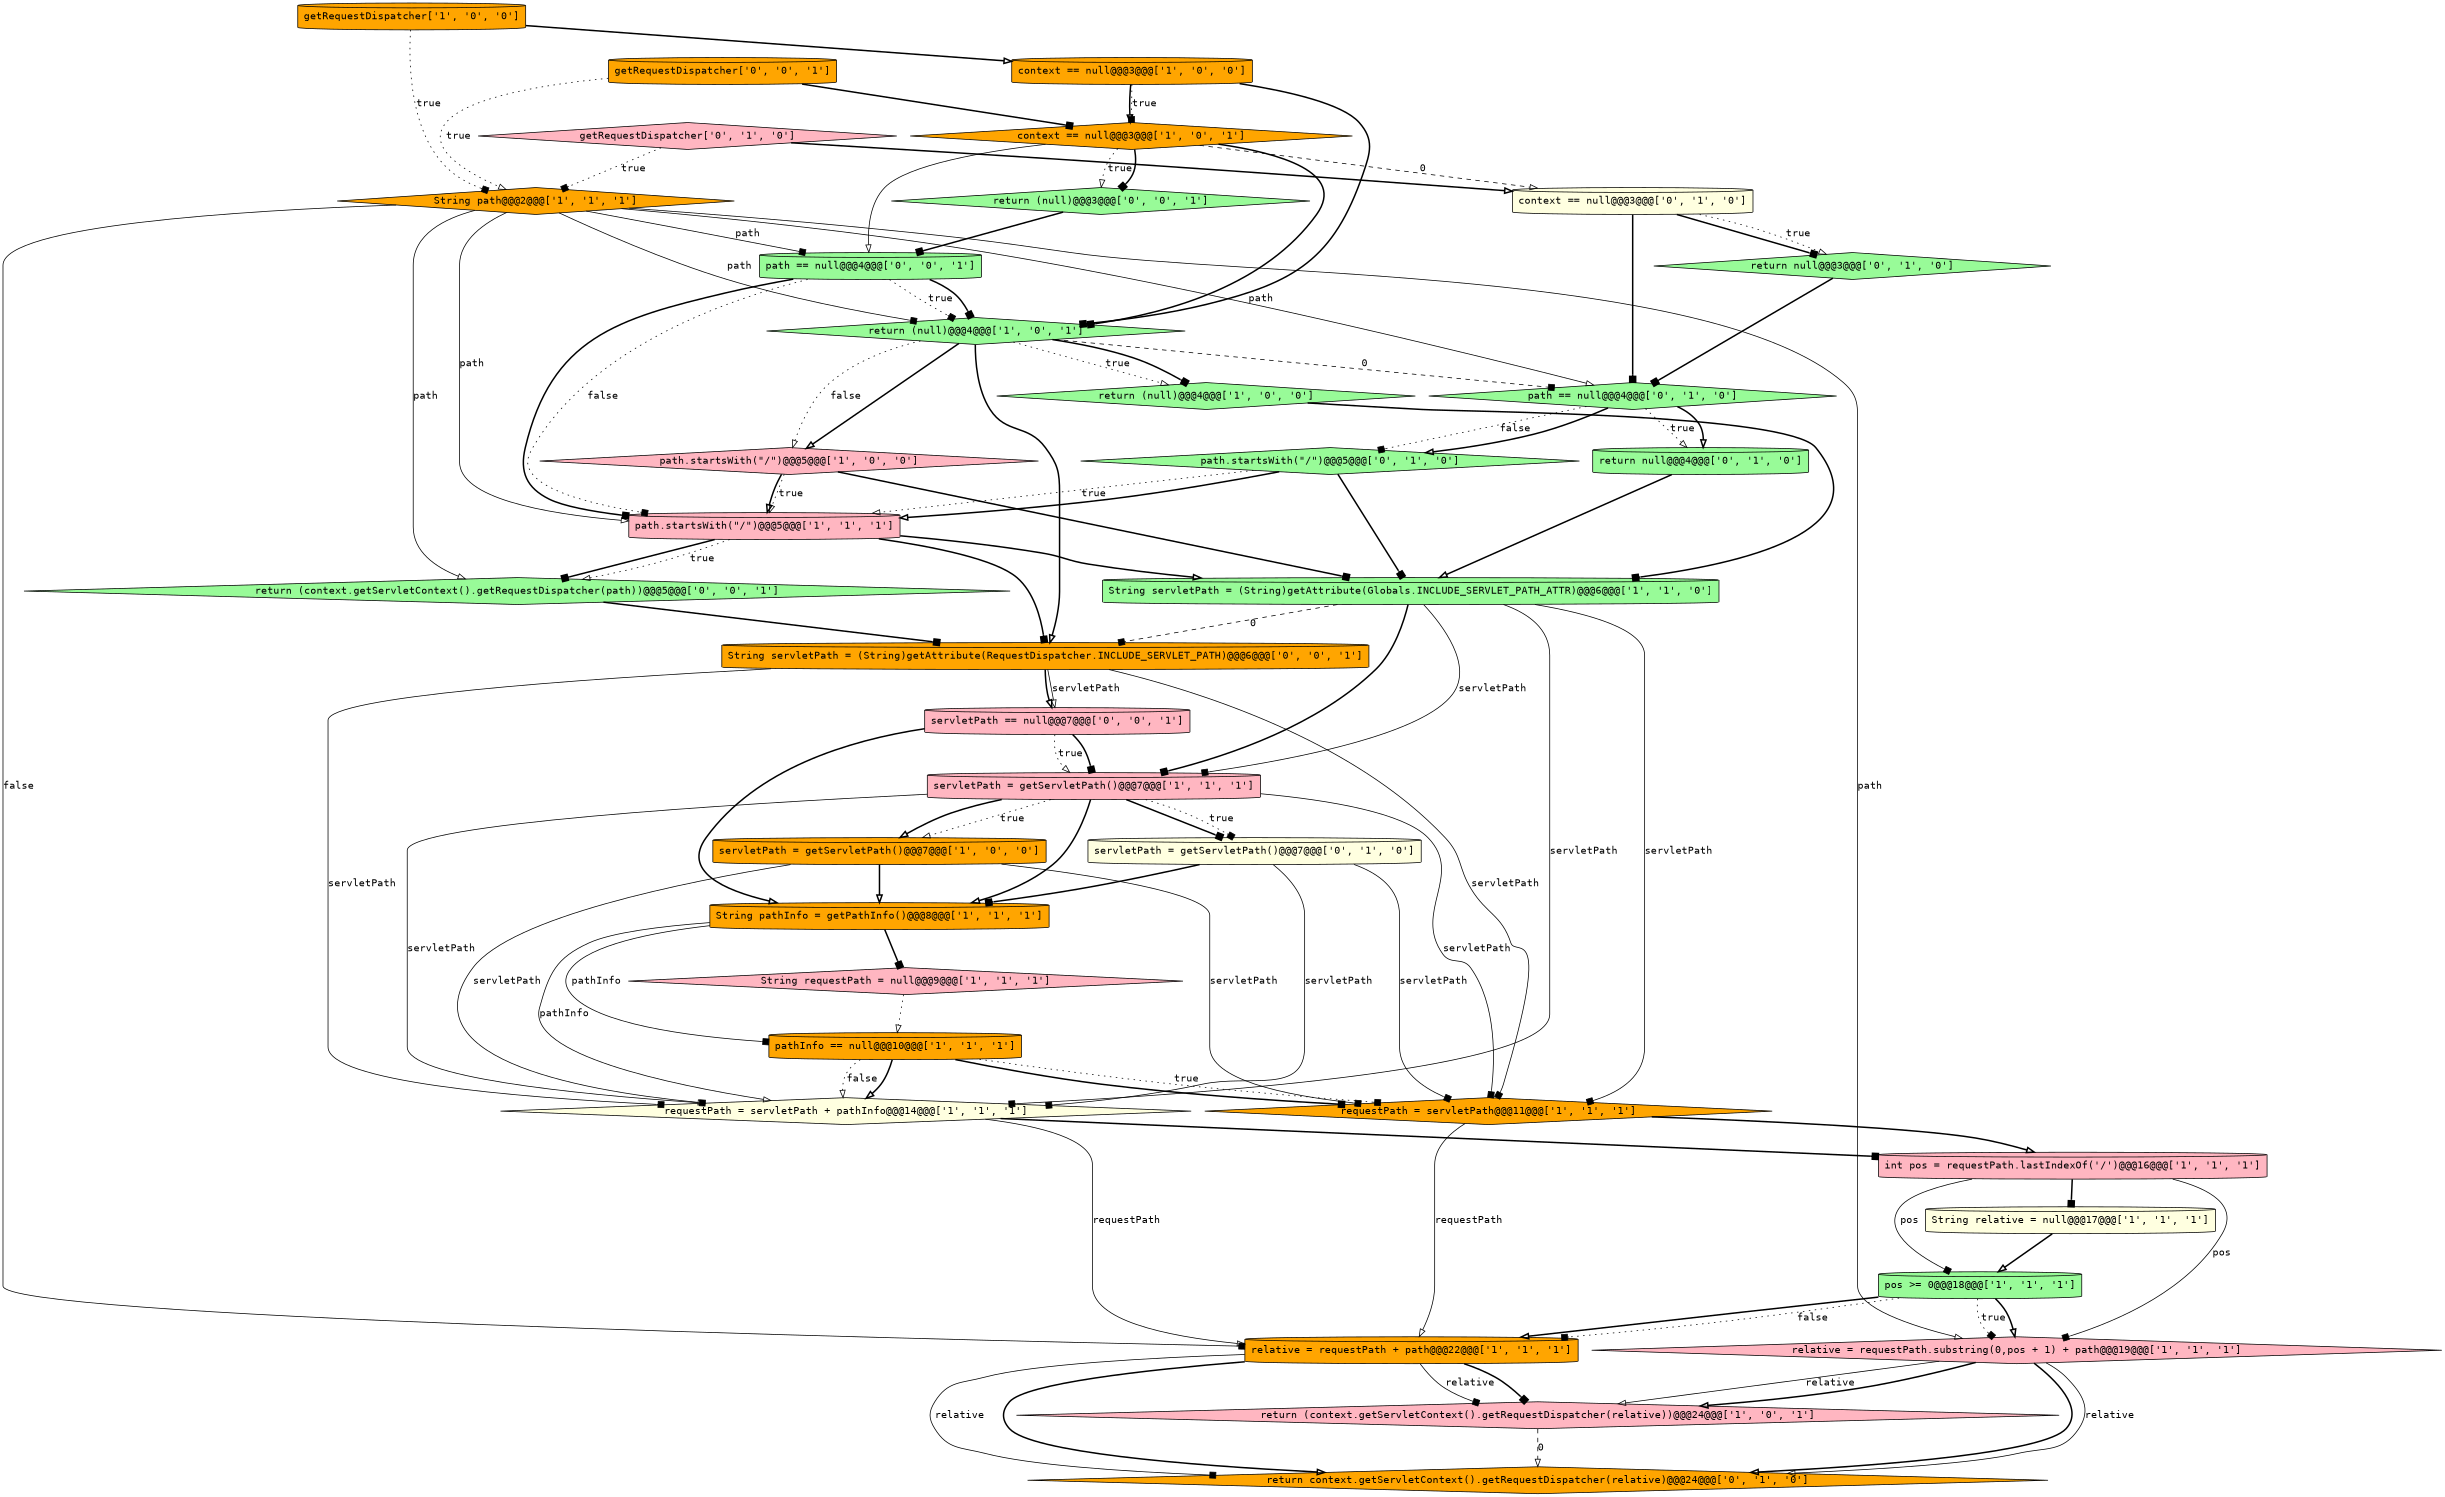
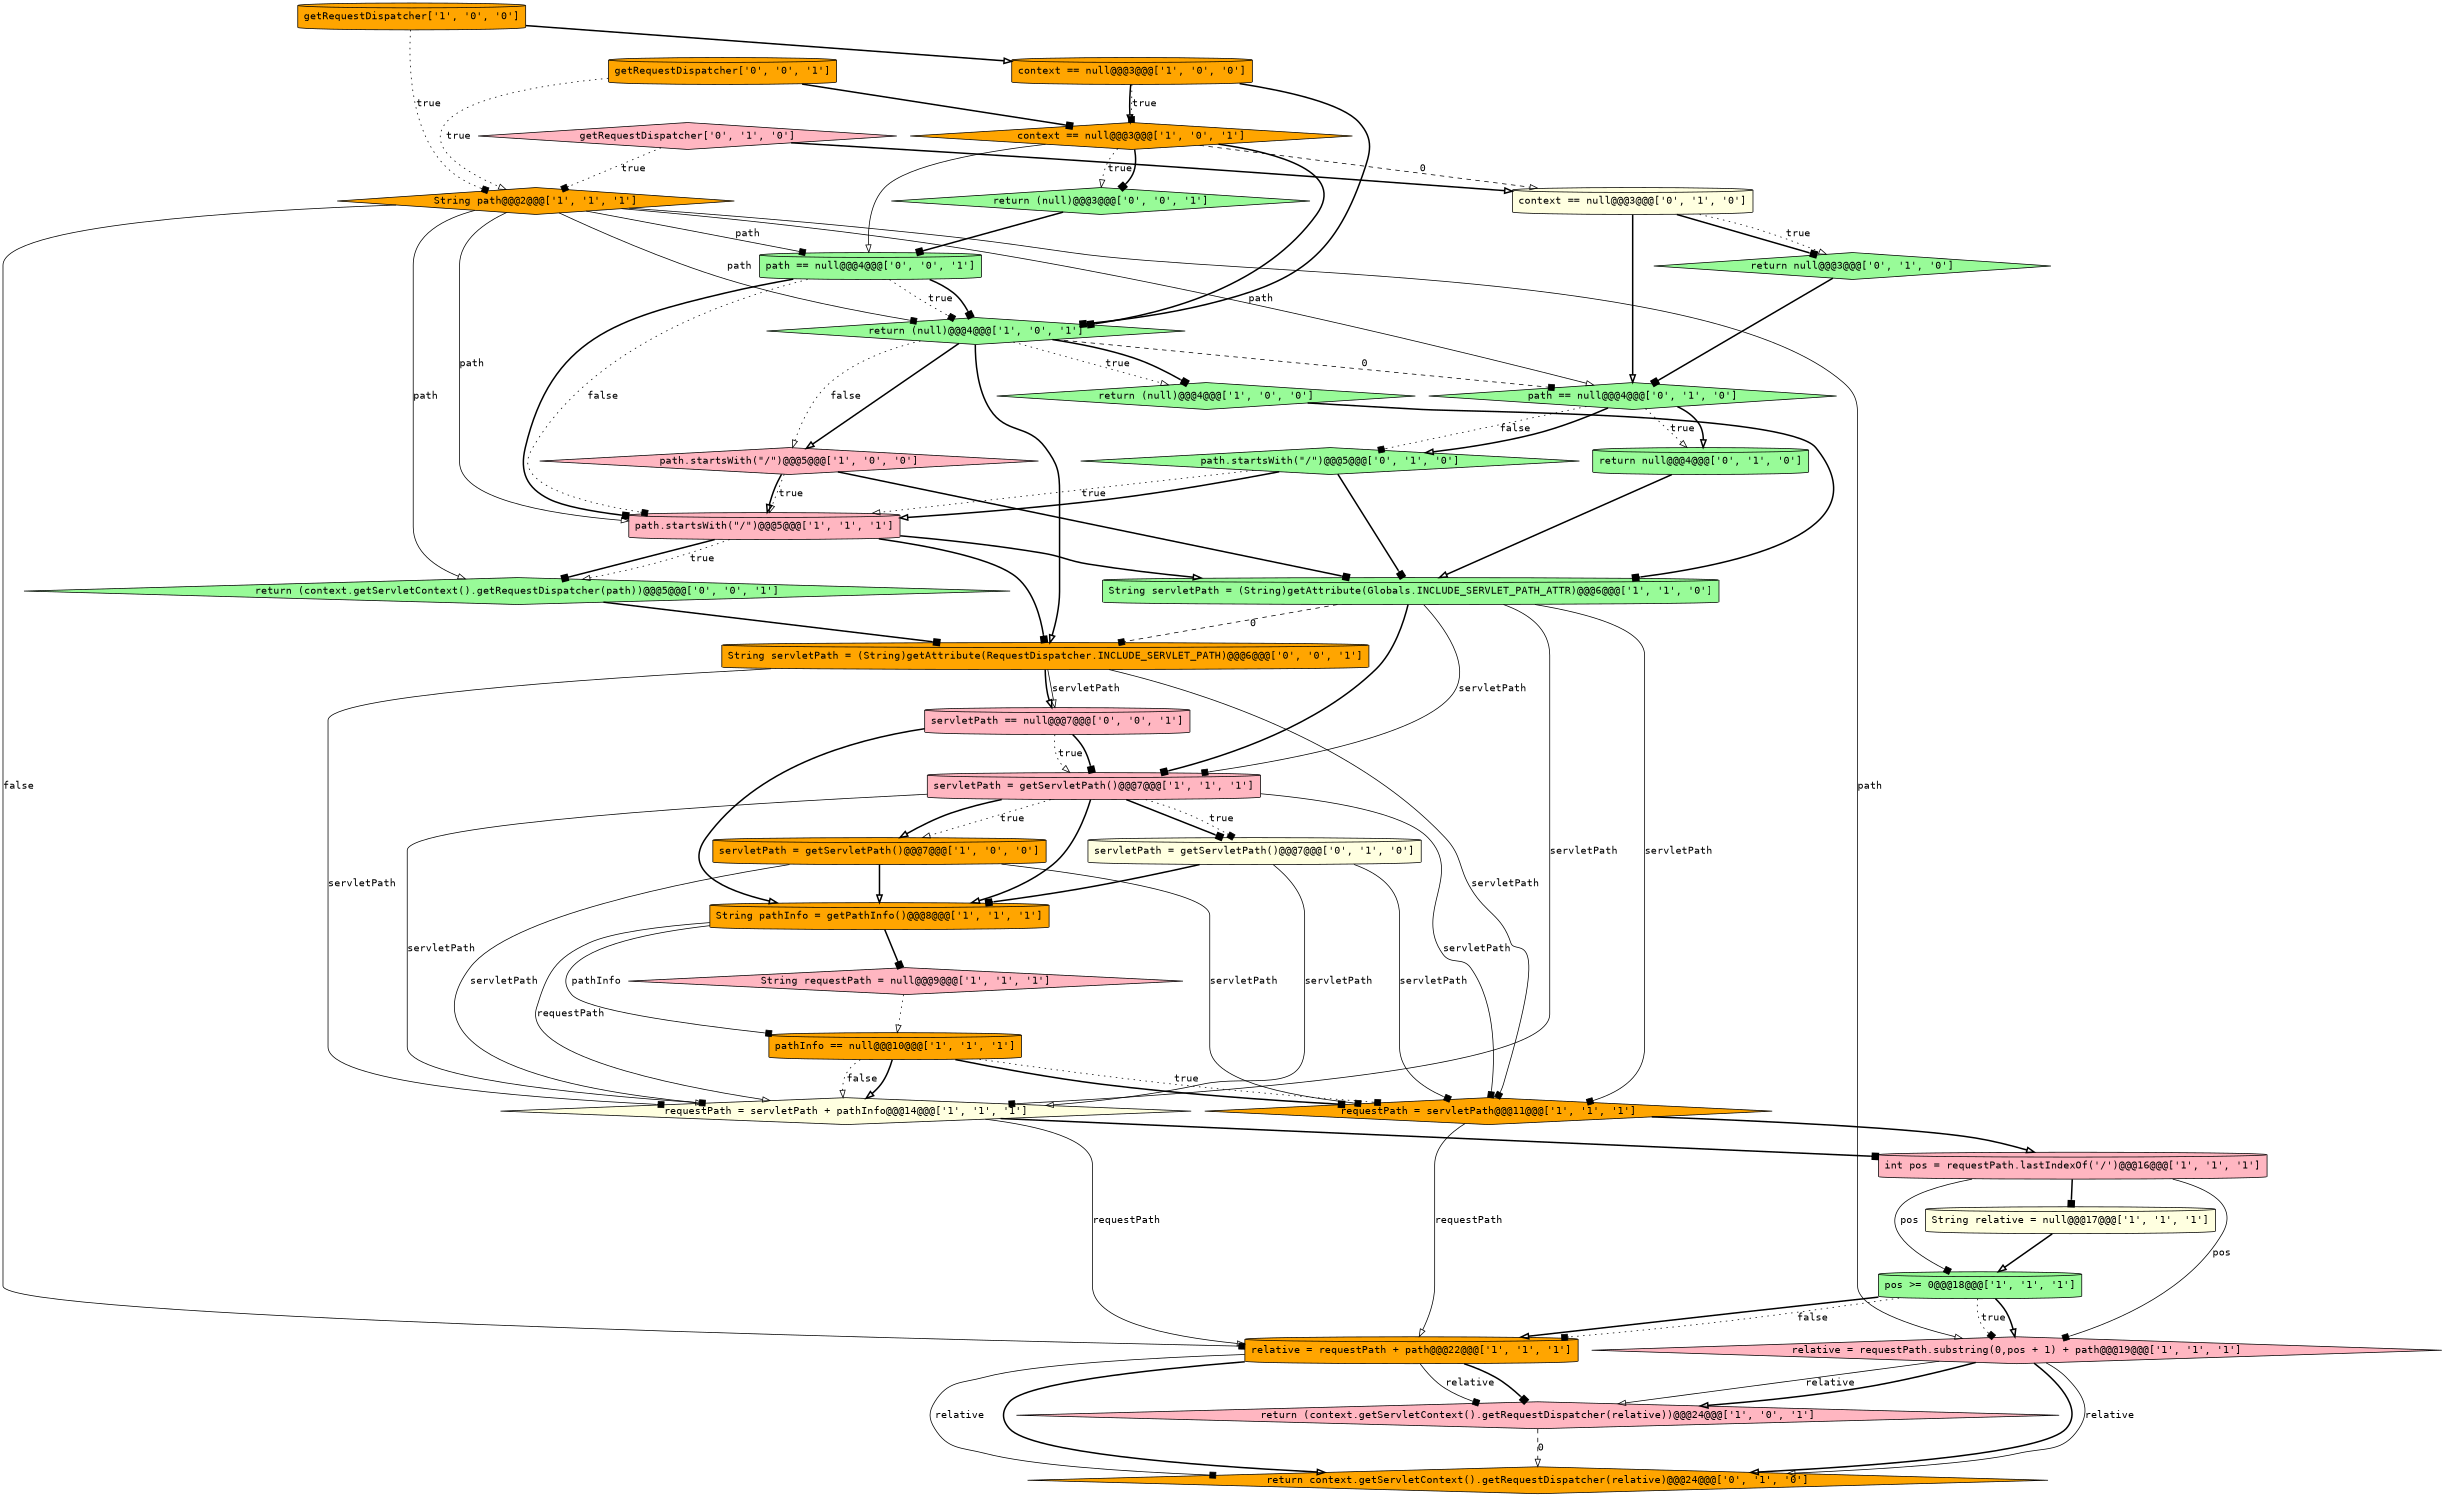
edge "context == null@@@3@@@['0', '1', '0']" -> "path == null@@@4@@@['0', '1', '0']": arrowhead box -> onormal
edge "String pathInfo = getPathInfo()@@@8@@@['1', '1', '1']" -> "requestPath = servletPath + pathInfo@@@14@@@['1', '1', '1']": label "pathInfo" -> "requestPath"
edge "servletPath = getServletPath()@@@7@@@['0', '1', '0']" -> "requestPath = servletPath + pathInfo@@@14@@@['1', '1', '1']": arrowhead box -> onormal
